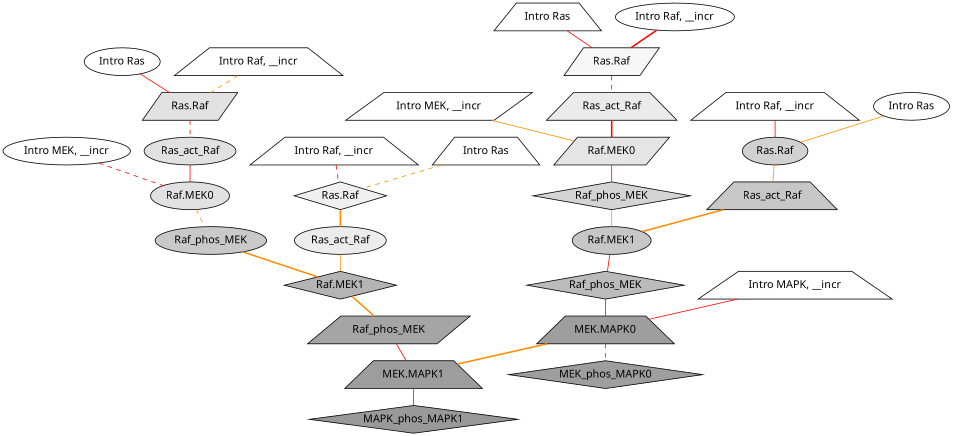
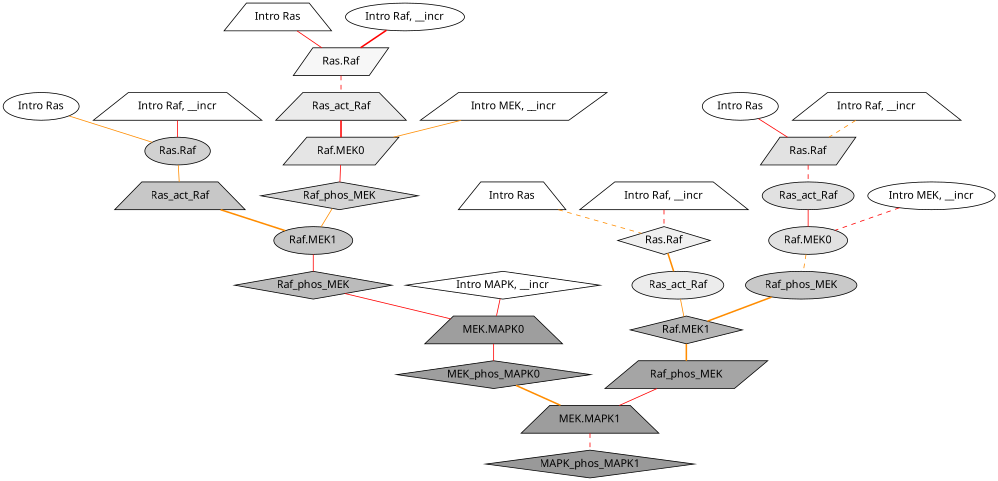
node "Intro MAPK, __incr": shape trapezium -> diamond
edge "MEK.MAPK0" -- "MEK_phos_MAPK0": style dashed -> solid
edge "MEK.MAPK0" -- "MEK.MAPK1": now "MEK_phos_MAPK0" -- "MEK.MAPK1"
edge "MEK.MAPK1" -- "MAPK_phos_MAPK1": style solid -> dashed
